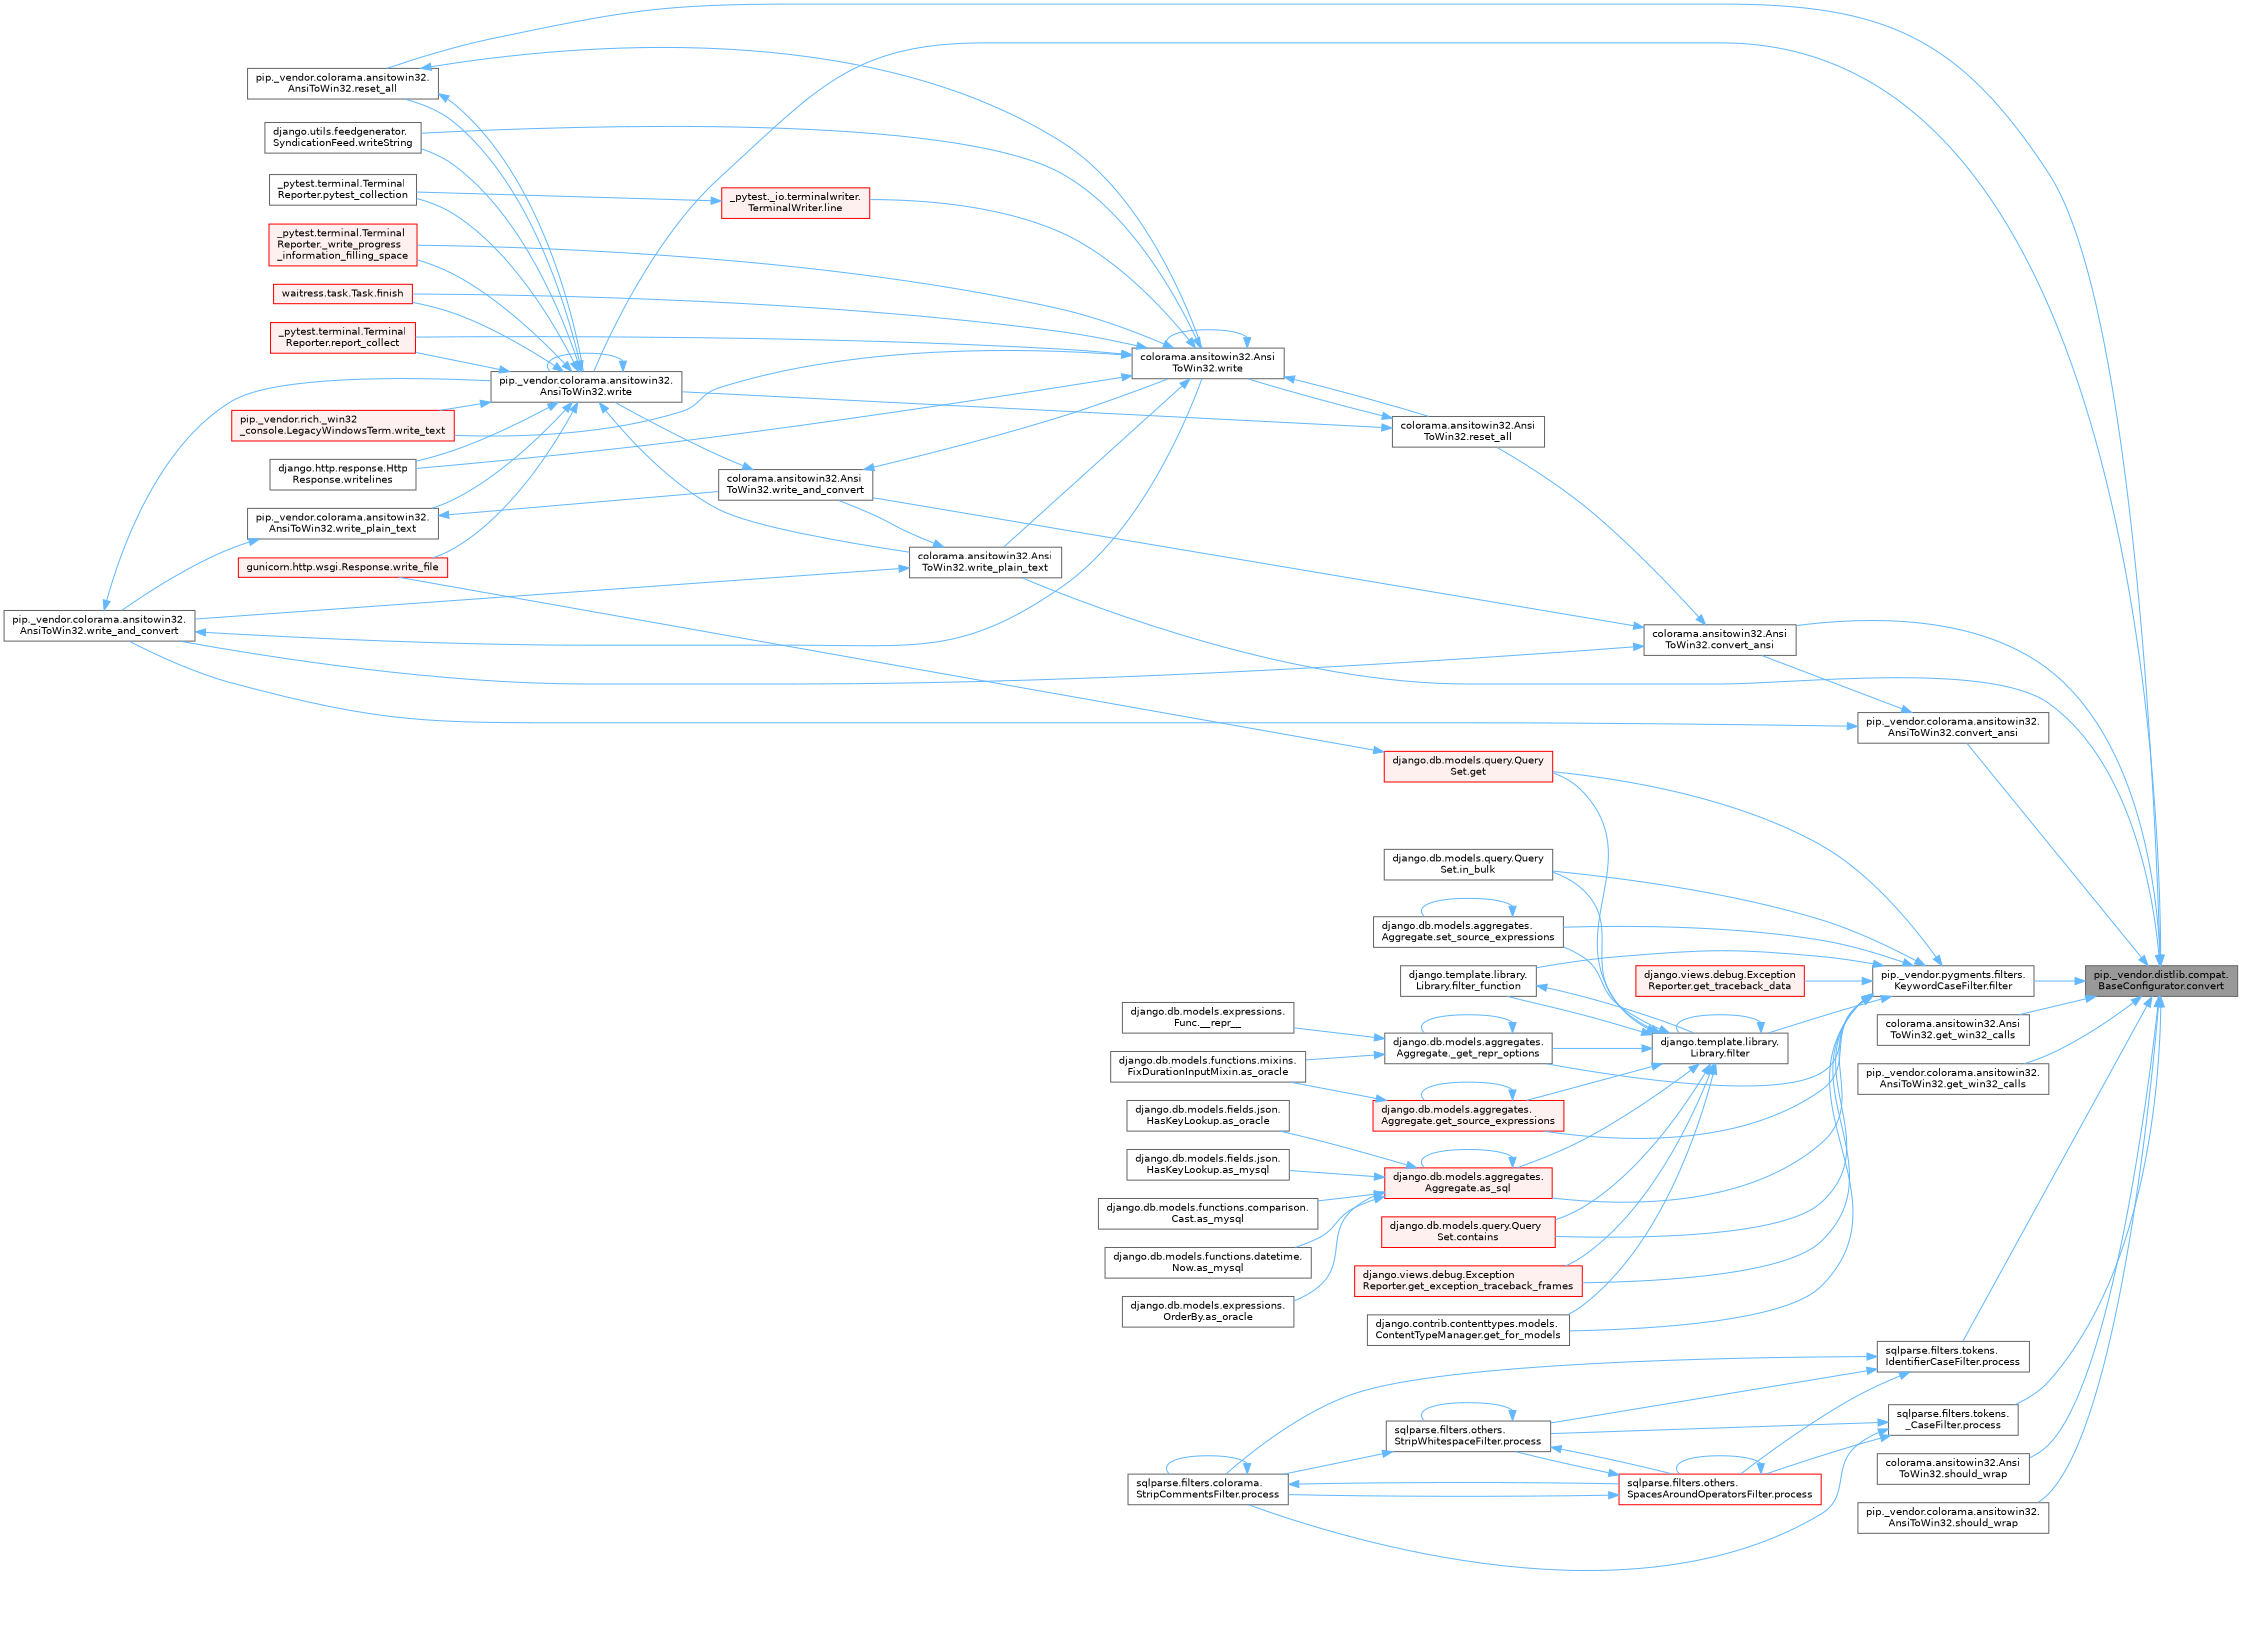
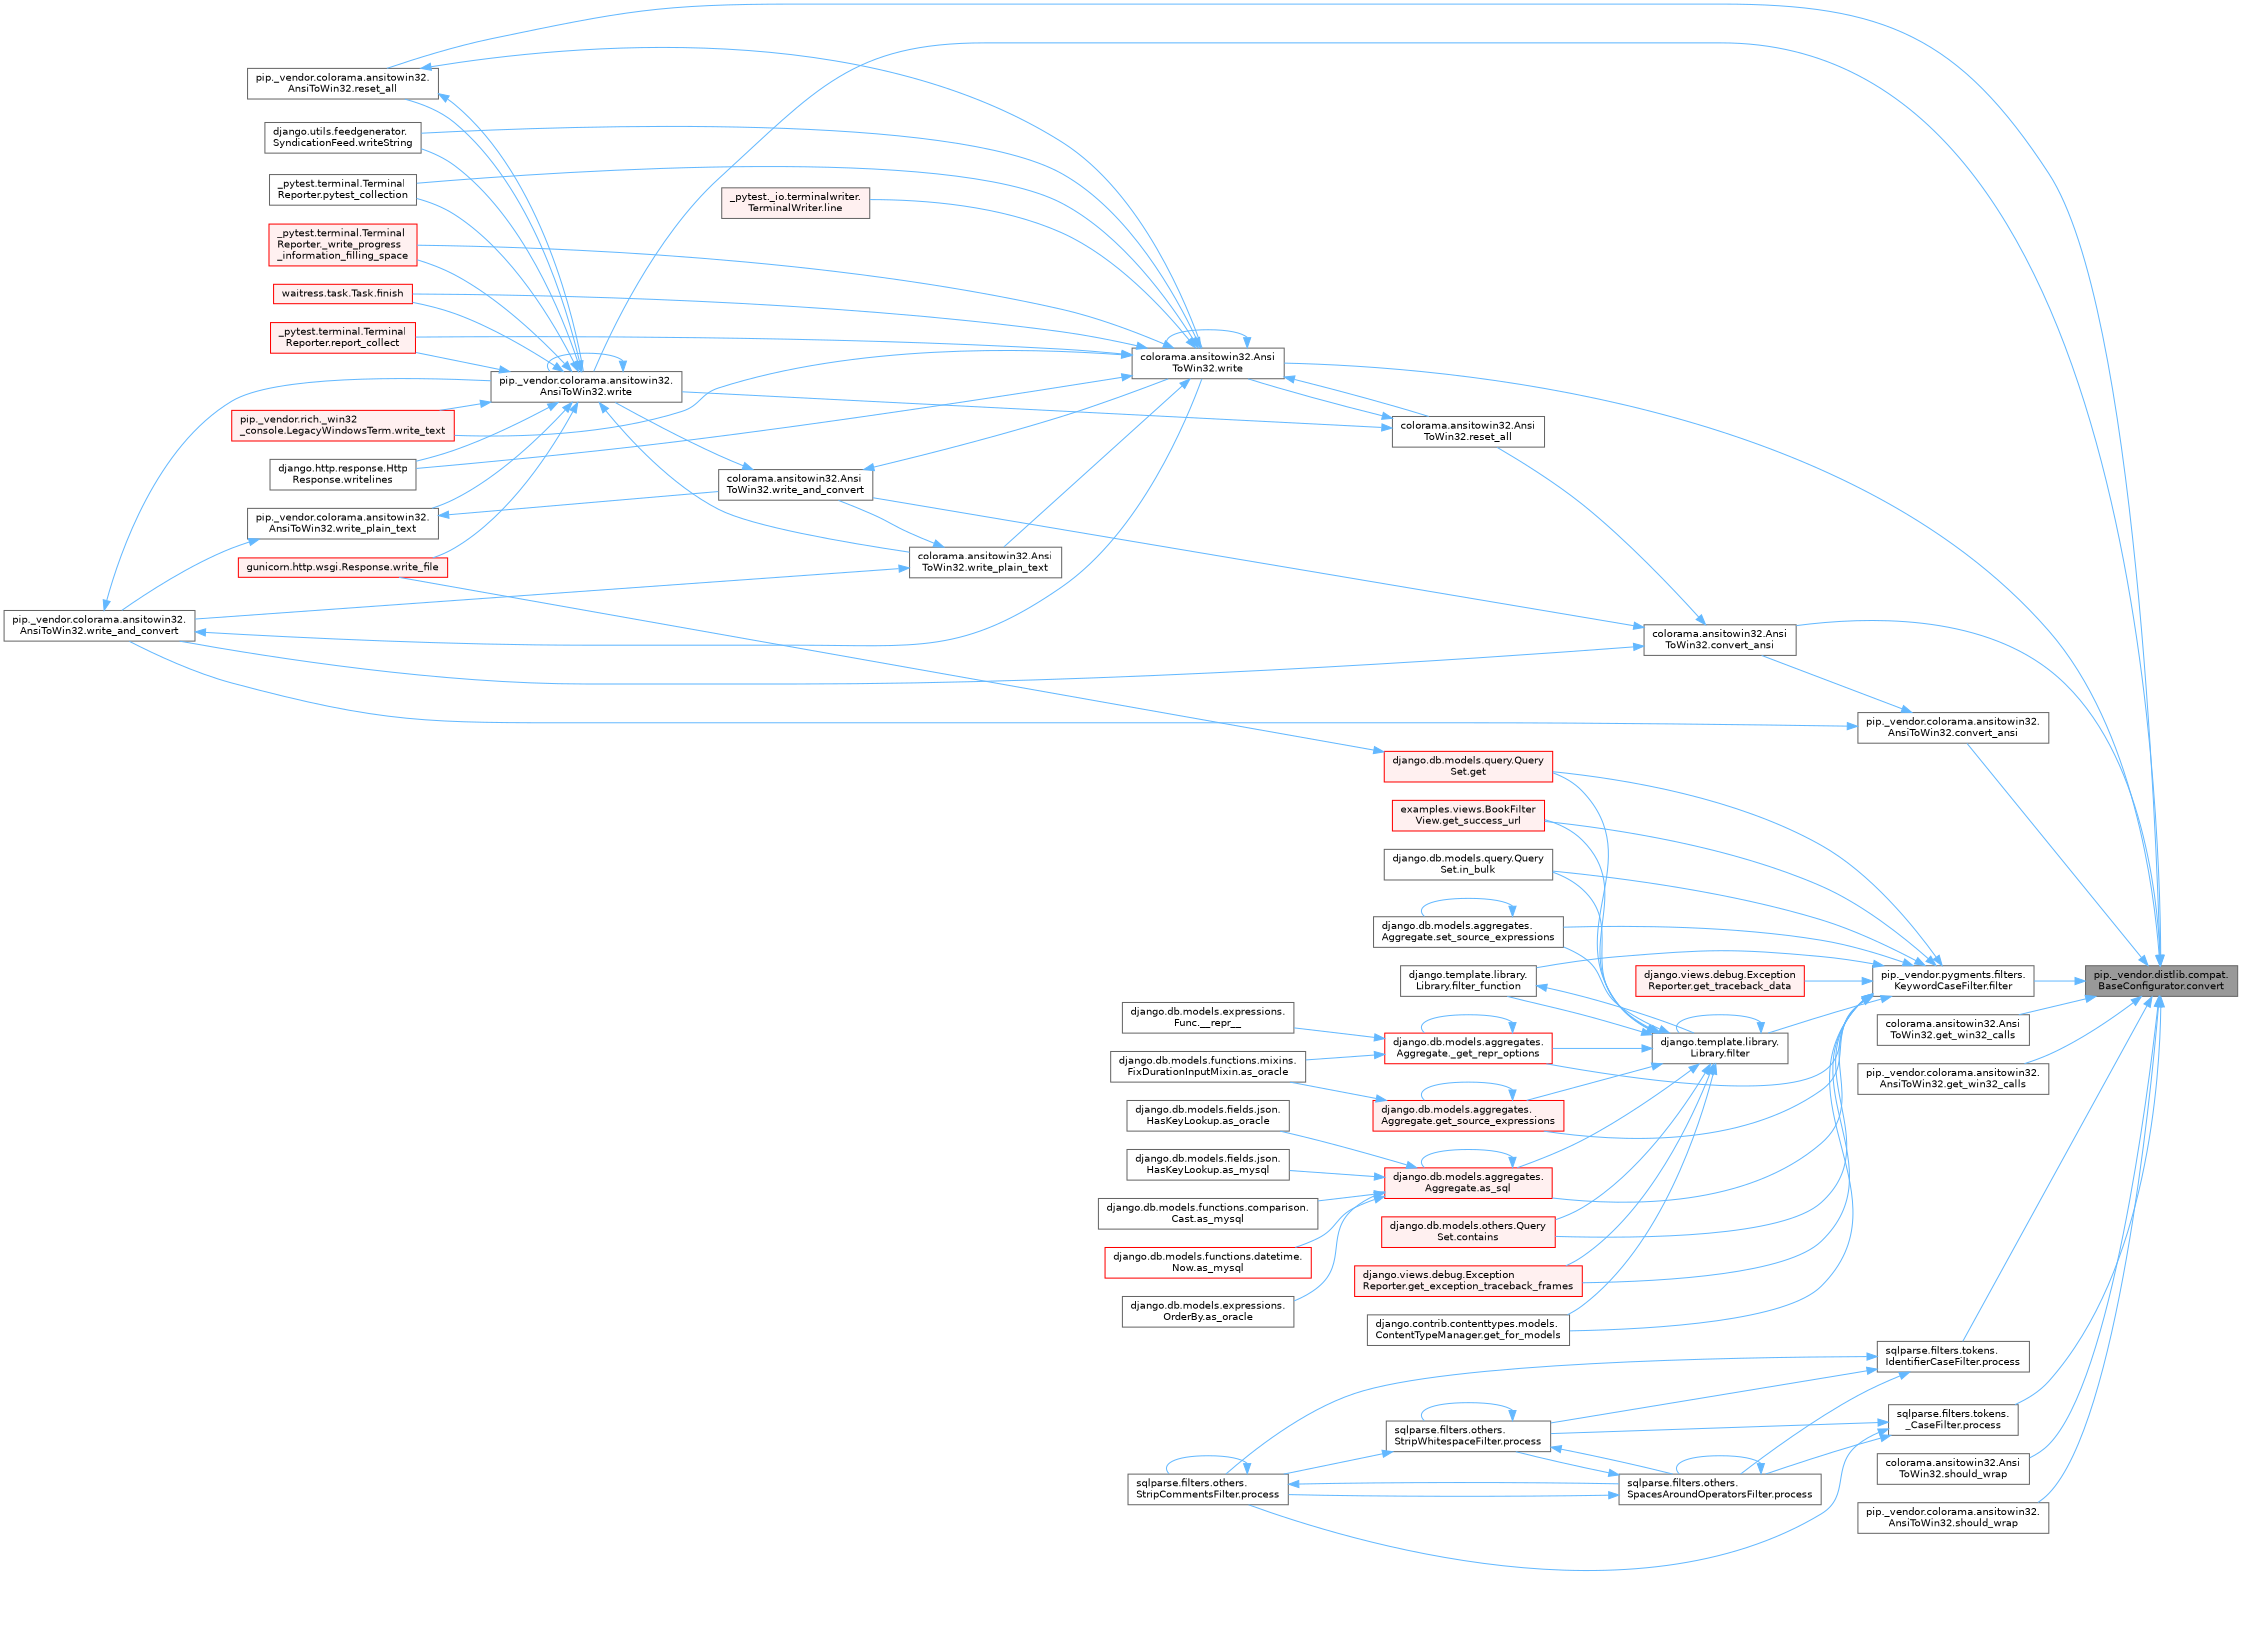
edge "_pytest.terminal.Terminal Reporter.pytest_collection" -> "_pytest._io.terminalwriter. TerminalWriter.line": now "_pytest.terminal.Terminal Reporter.pytest_collection" -> "colorama.ansitowin32.Ansi ToWin32.write"
node "_pytest._io.terminalwriter. TerminalWriter.line": color red -> grey40
edge "colorama.ansitowin32.Ansi ToWin32.write_plain_text" -> "pip._vendor.distlib.compat. BaseConfigurator.convert": now "colorama.ansitowin32.Ansi ToWin32.write" -> "pip._vendor.distlib.compat. BaseConfigurator.convert"
node "examples.views.BookFilter View.get_success_url": added
node "django.db.models.aggregates. Aggregate._get_repr_options": color grey40 -> red
node "django.db.models.query.Query Set.contains": label "django.db.models.query.Query Set.contains" -> "django.db.models.others.Query Set.contains"
node "django.db.models.functions.datetime. Now.as_mysql": color grey40 -> red
node "sqlparse.filters.colorama. StripCommentsFilter.process": label "sqlparse.filters.colorama. StripCommentsFilter.process" -> "sqlparse.filters.others. StripCommentsFilter.process"
node "sqlparse.filters.others. SpacesAroundOperatorsFilter.process": color red -> grey40
